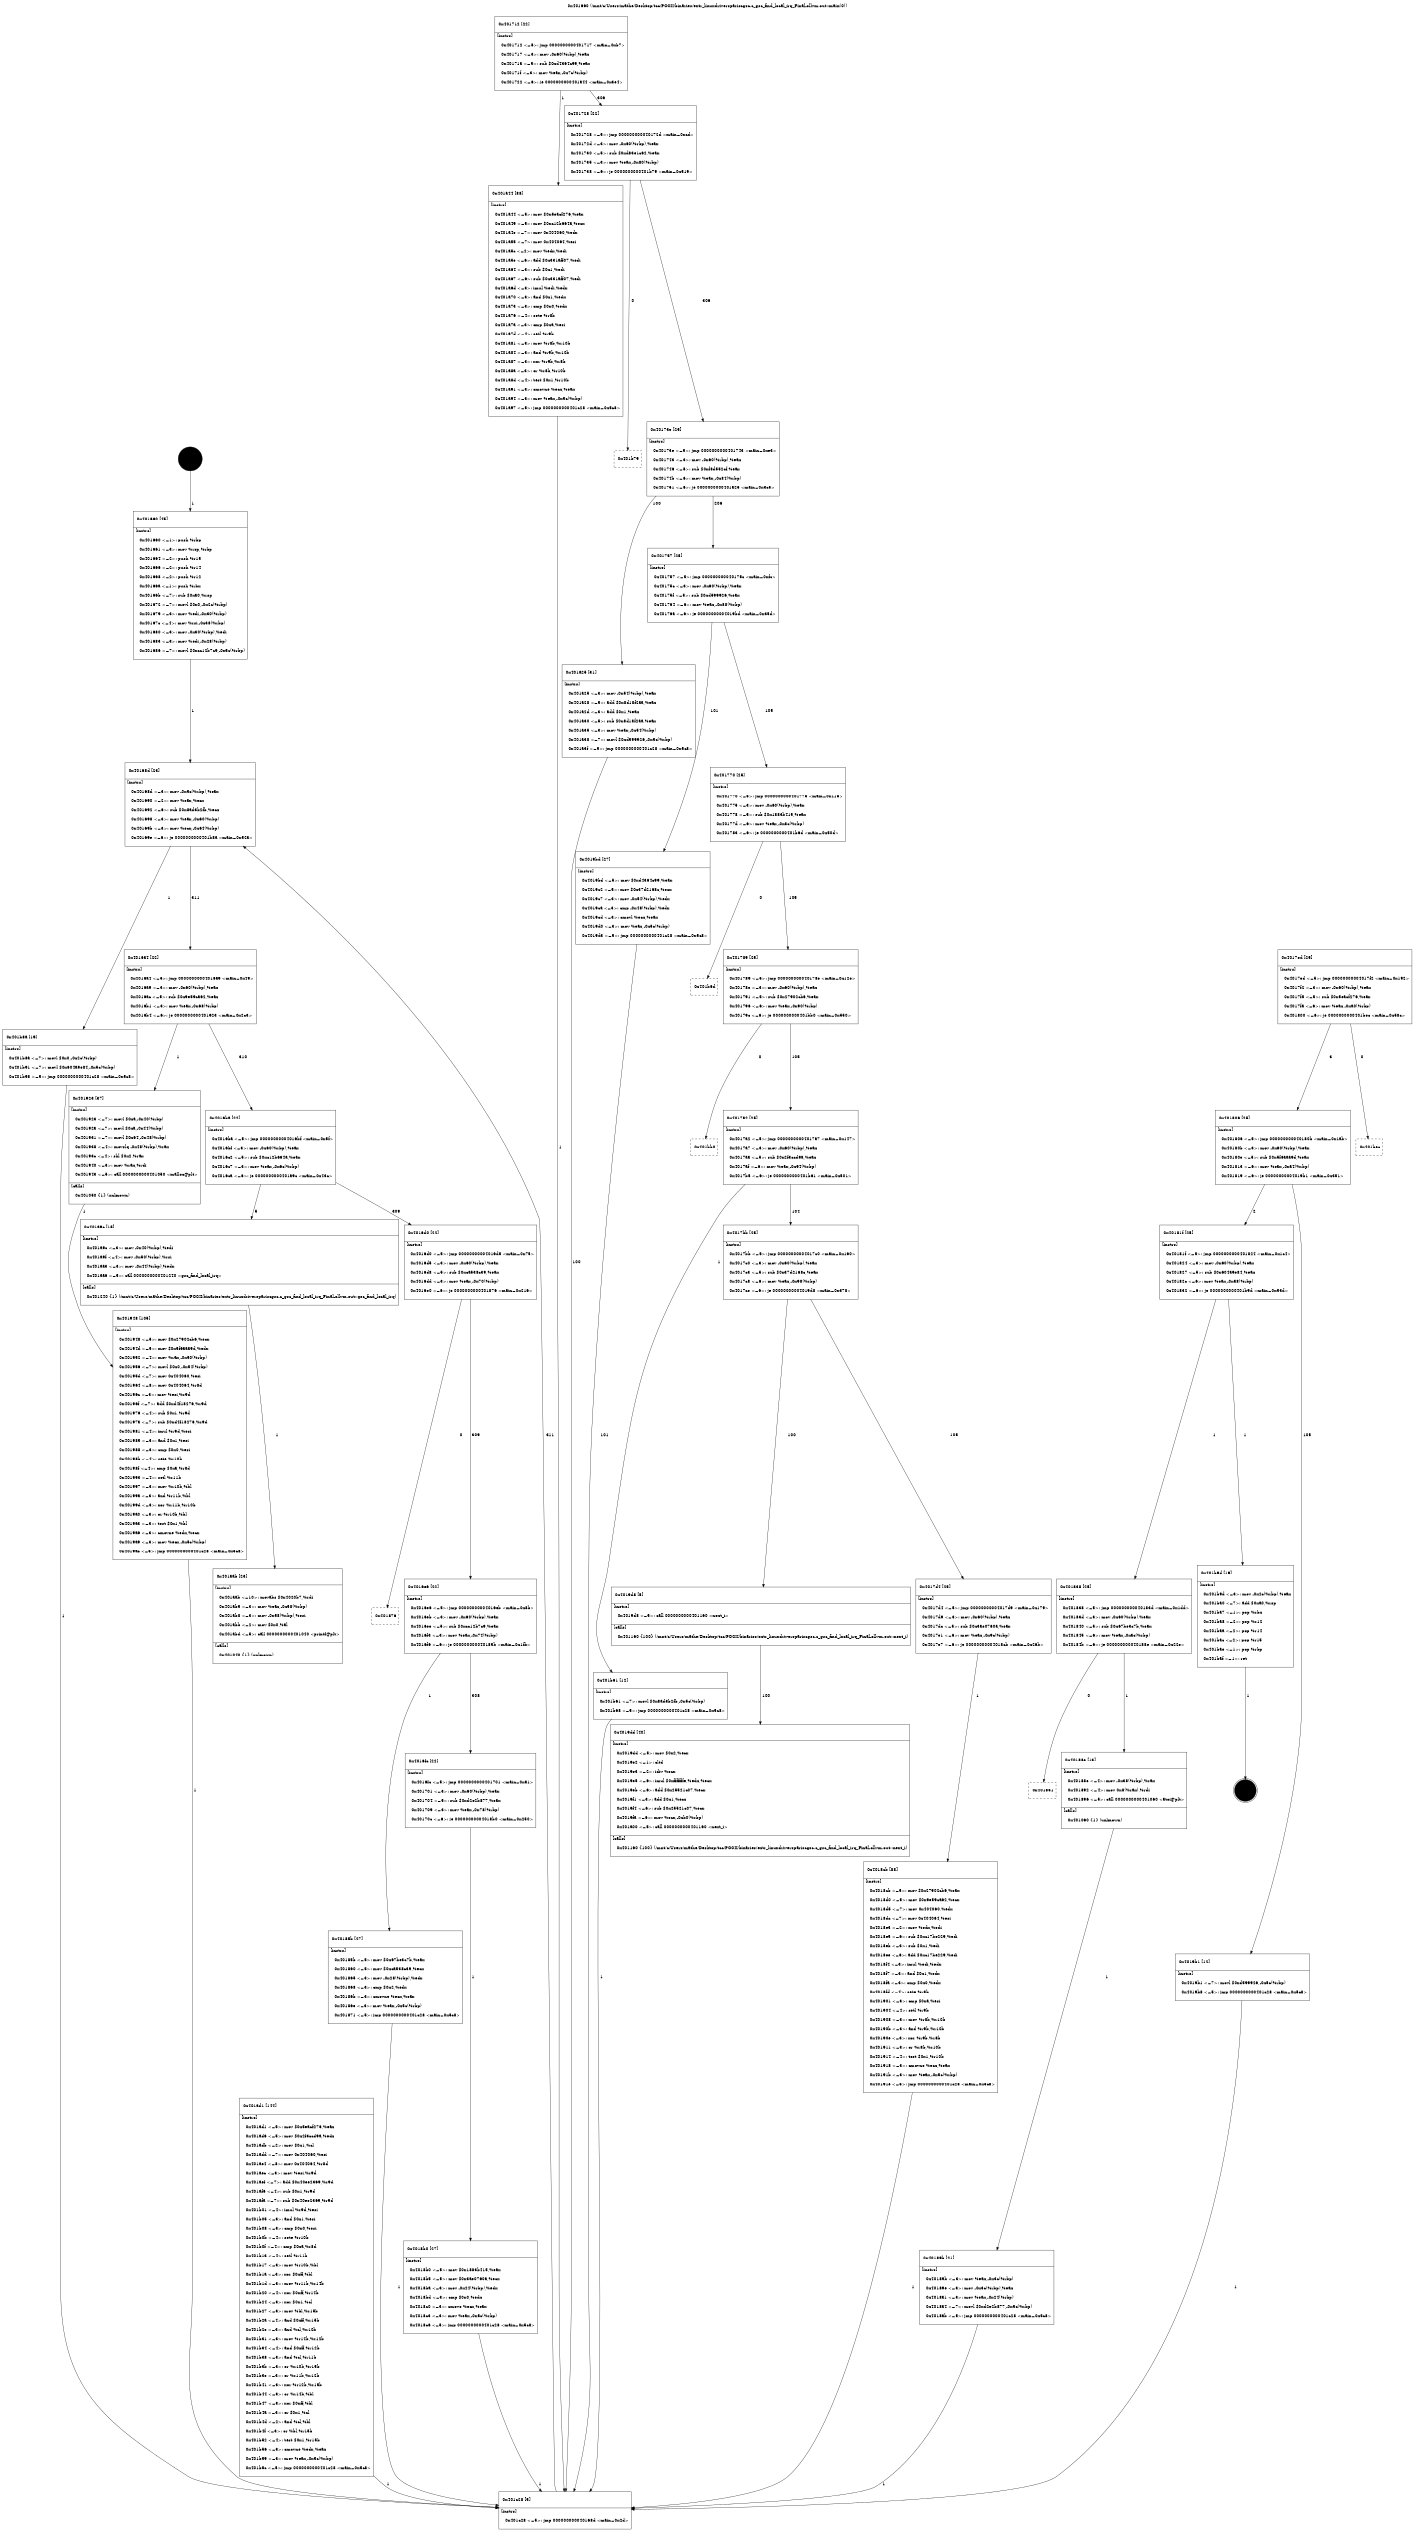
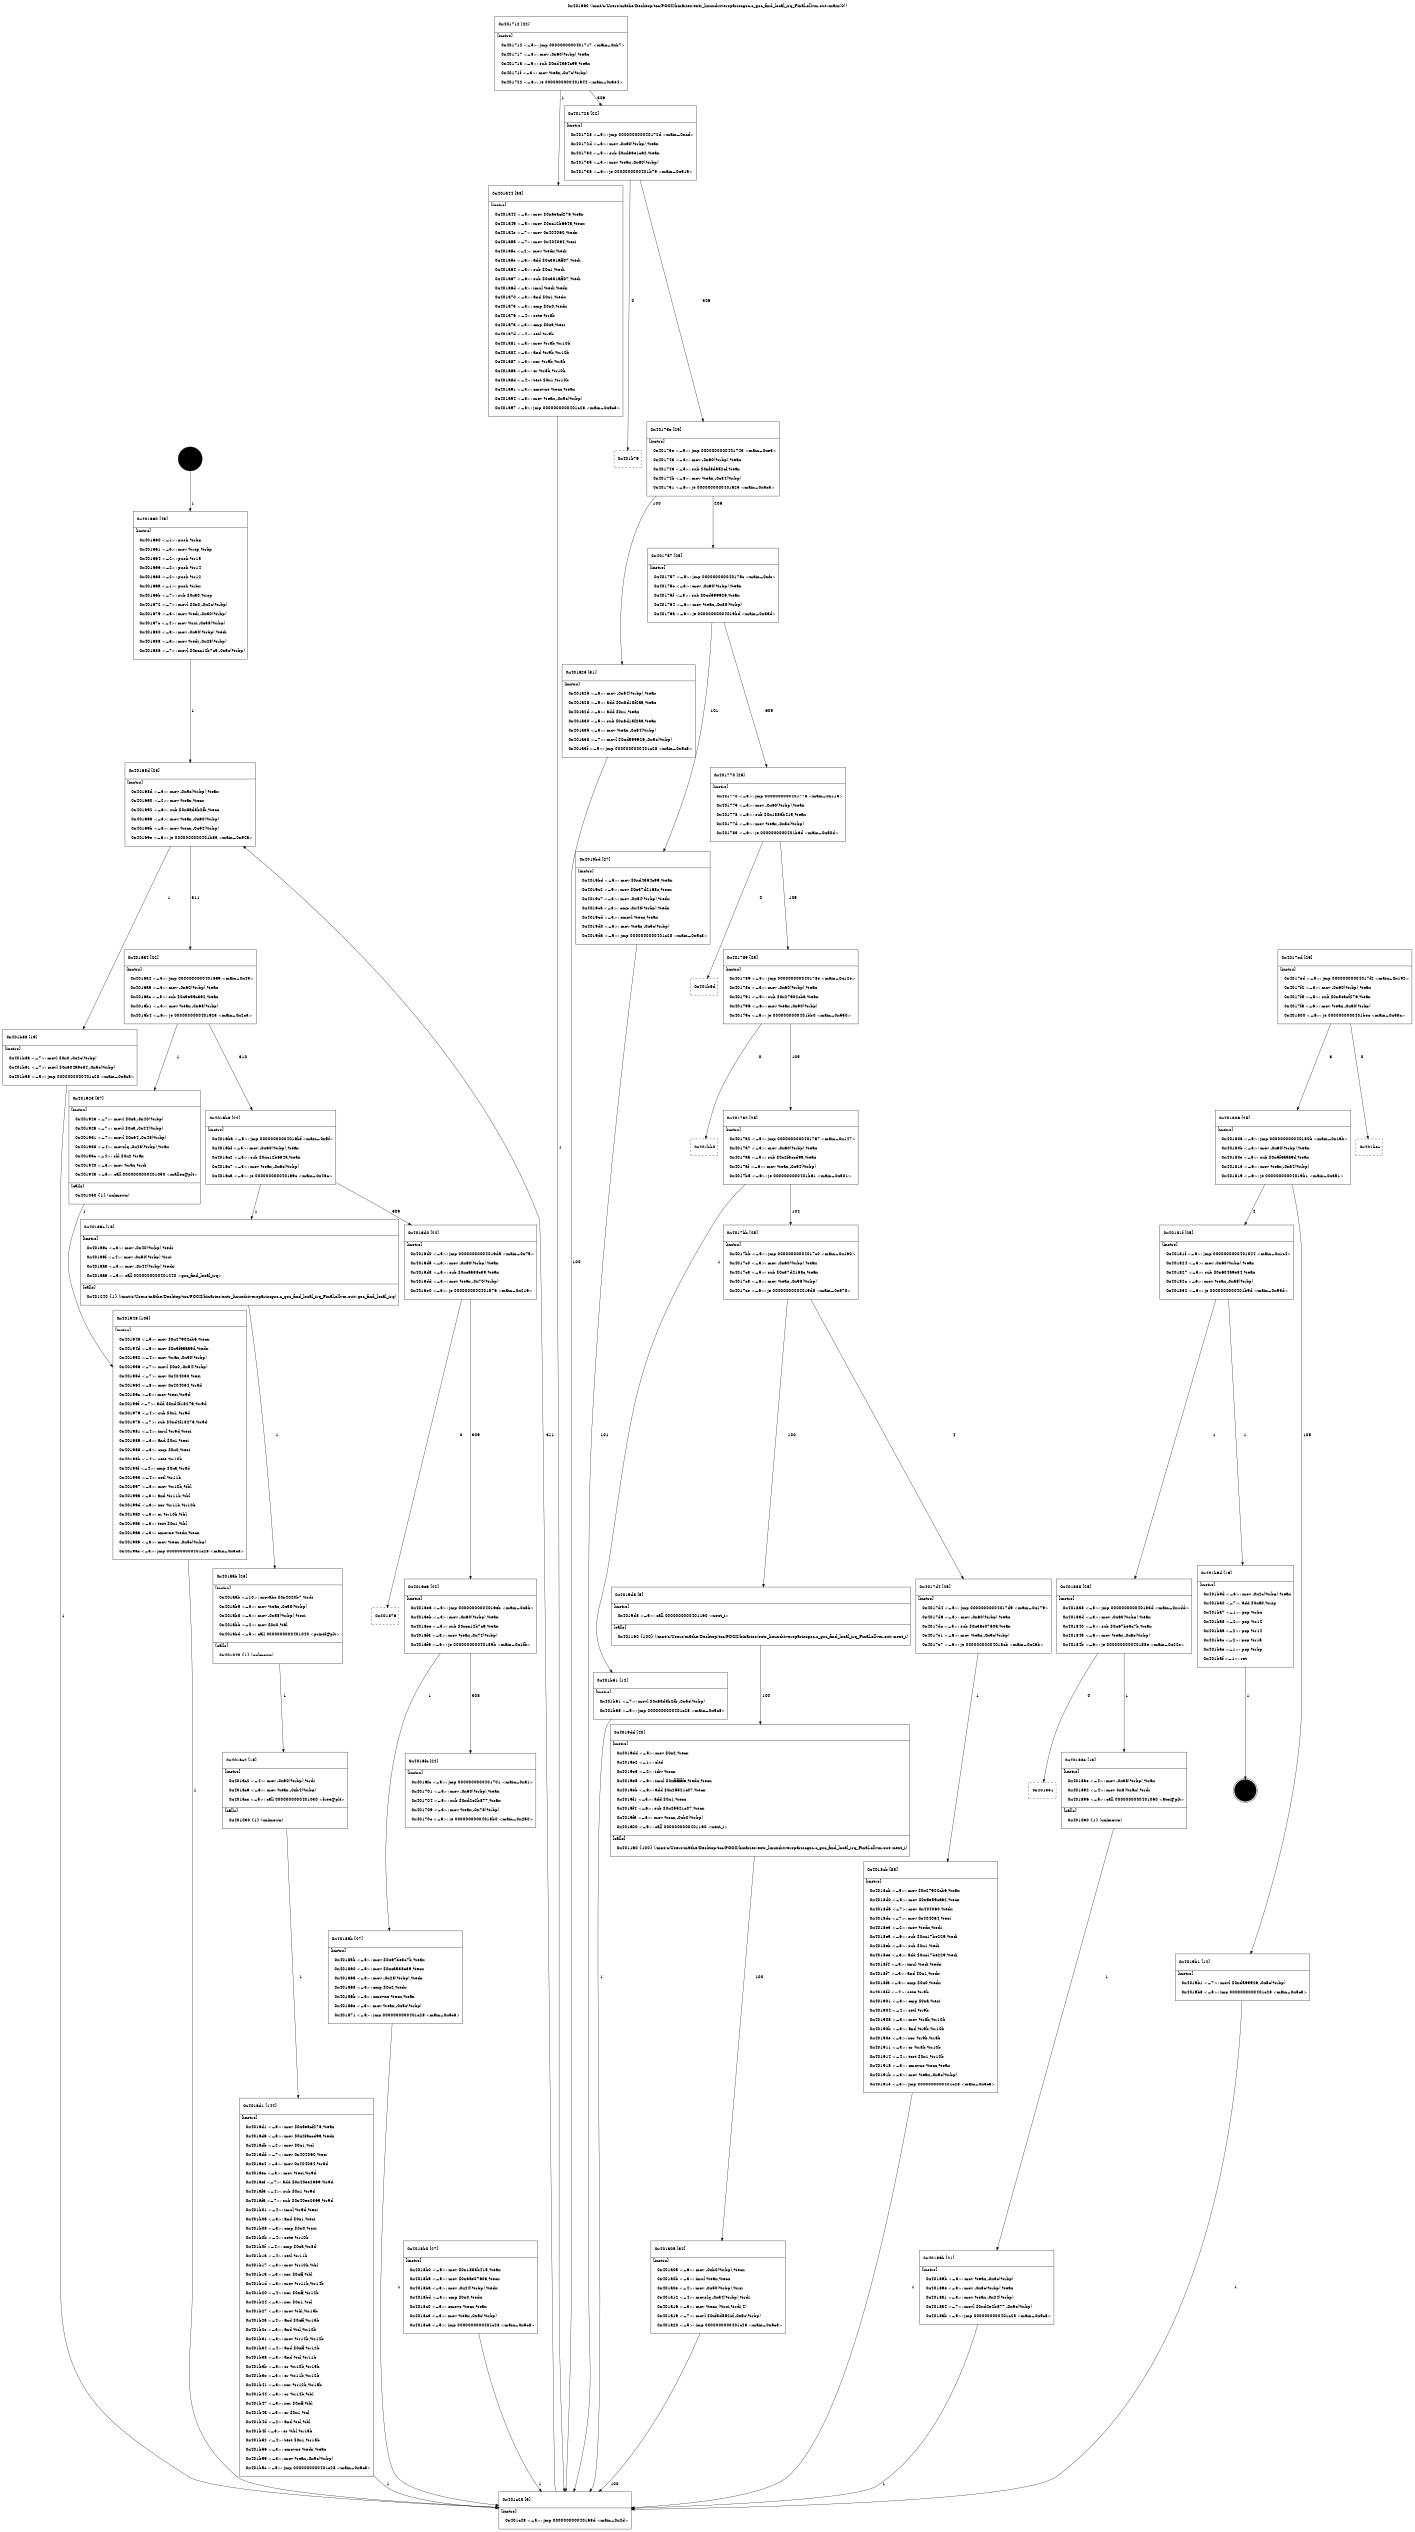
edge "0x401757 [25]" -> "0x401770 [25]": label " 105" -> " 605"
edge "0x4016ba [22]" -> "0x401a9c [15]": label " 5" -> " 1"
edge "0x4017bb [25]" -> "0x4017d4 [25]": label " 105" -> " 4"
node "0x401ac2 [15]": added
edge "0x4016fc [22]" -> "0x4018b0 [27]": removed, label "1"
node "0x401a05 [32]": added
